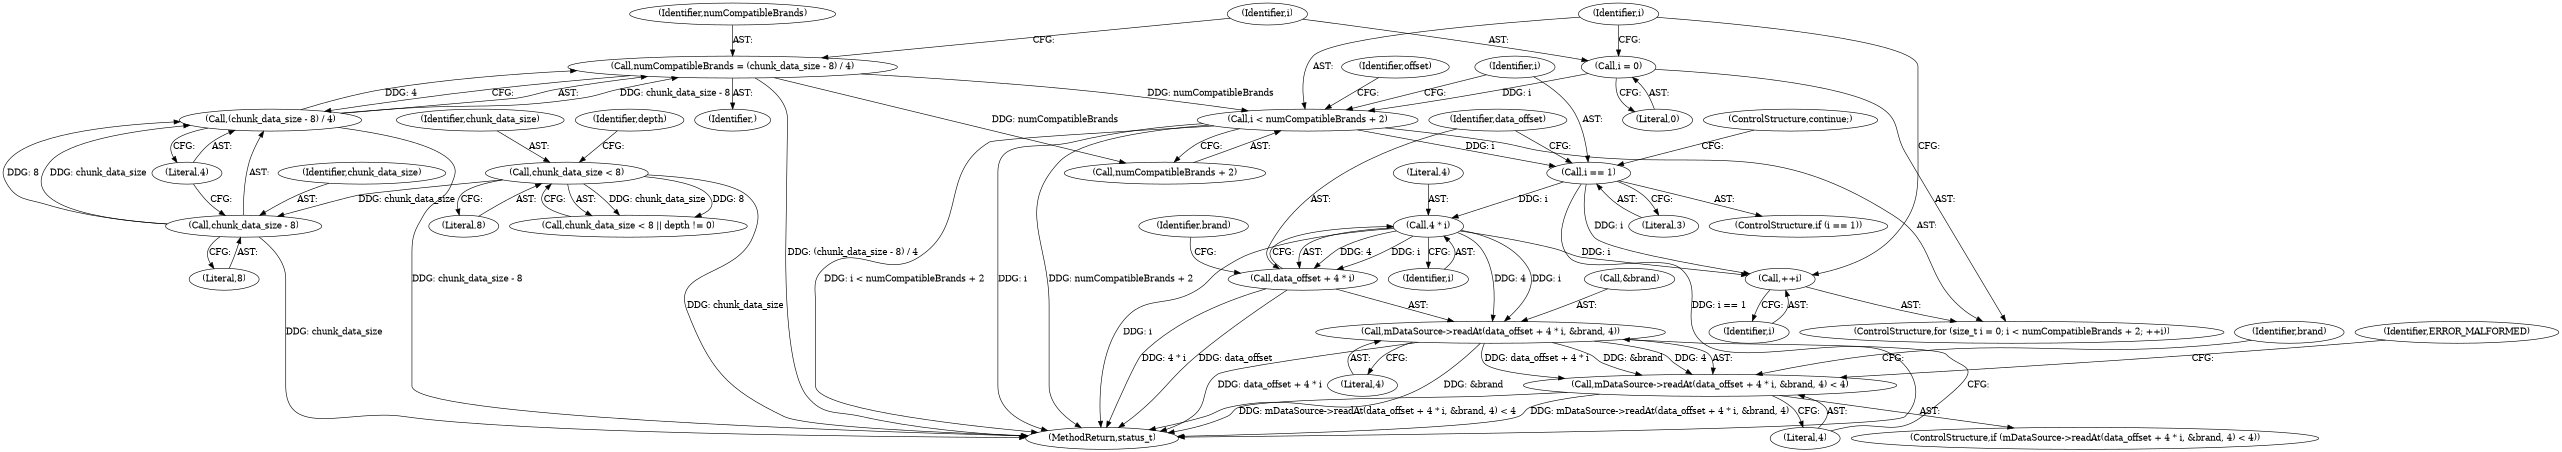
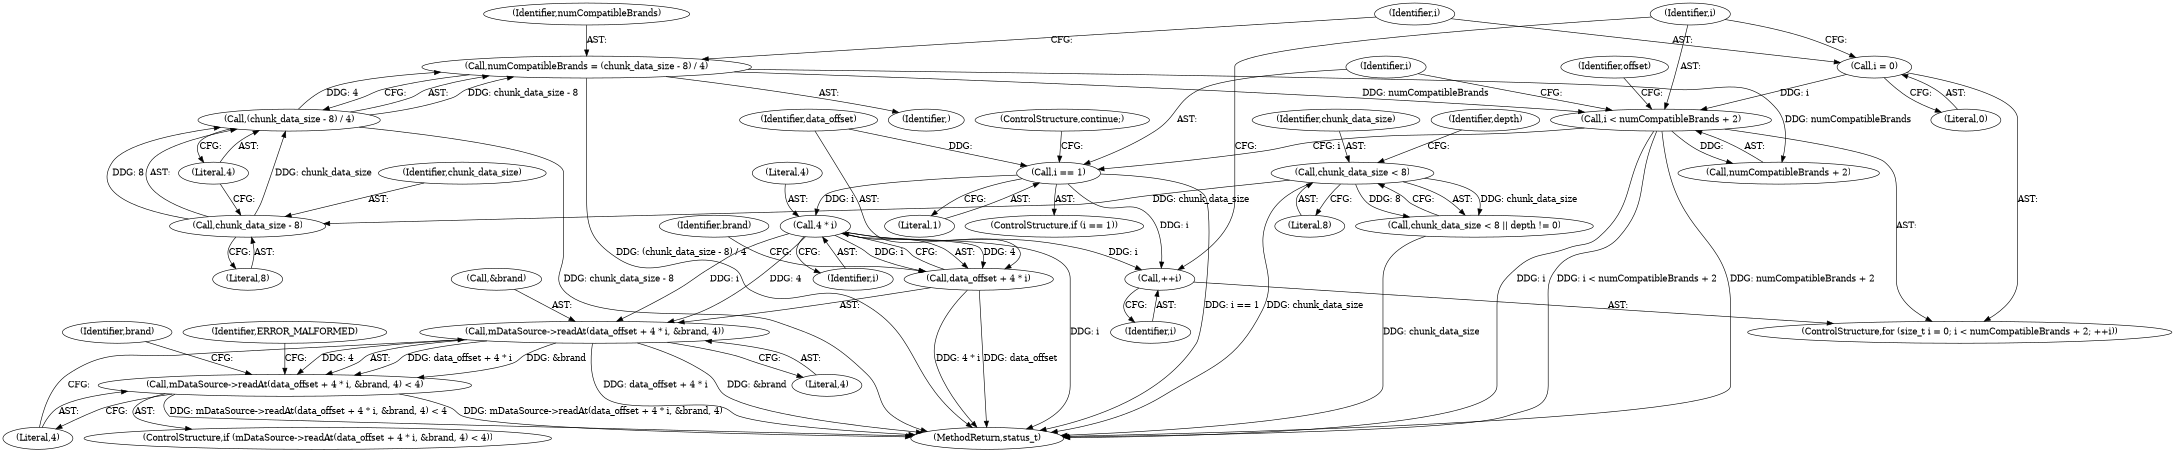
edge "(Call,i < numCompatibleBrands + 2)" -> "(Call,numCompatibleBrands + 2)": label "CFG: " -> "DDG: "
edge "(Call,i < numCompatibleBrands + 2)" -> "(Call,i == 1)": label "DDG: i" -> "CFG: i"
edge "(Identifier,data_offset)" -> "(Call,i == 1)": label "CFG: " -> "DDG: "
node "(Literal,3)": label "(Literal,3)" -> "(Literal,1)"
edge "(Call,chunk_data_size - 8)" -> "(MethodReturn,status_t)": now "(Call,chunk_data_size < 8 || depth != 0)" -> "(MethodReturn,status_t)"
